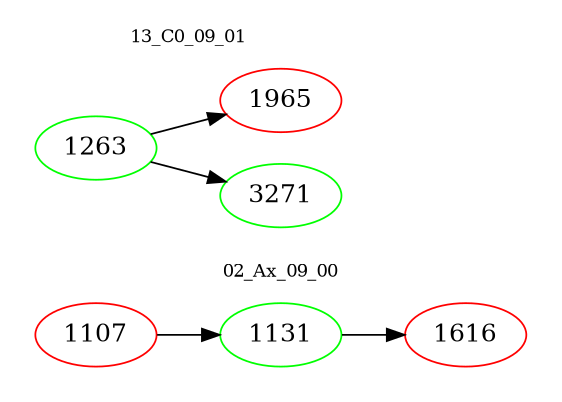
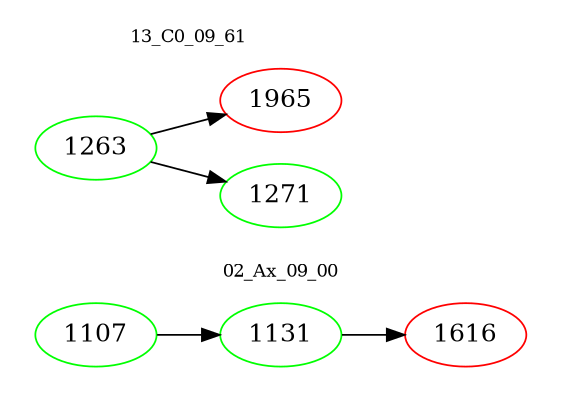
cluster "13_C0_09_01": label "13_C0_09_01" -> "13_C0_09_61"
node "3271": label "3271" -> "1271"
node "1107": color red -> green
